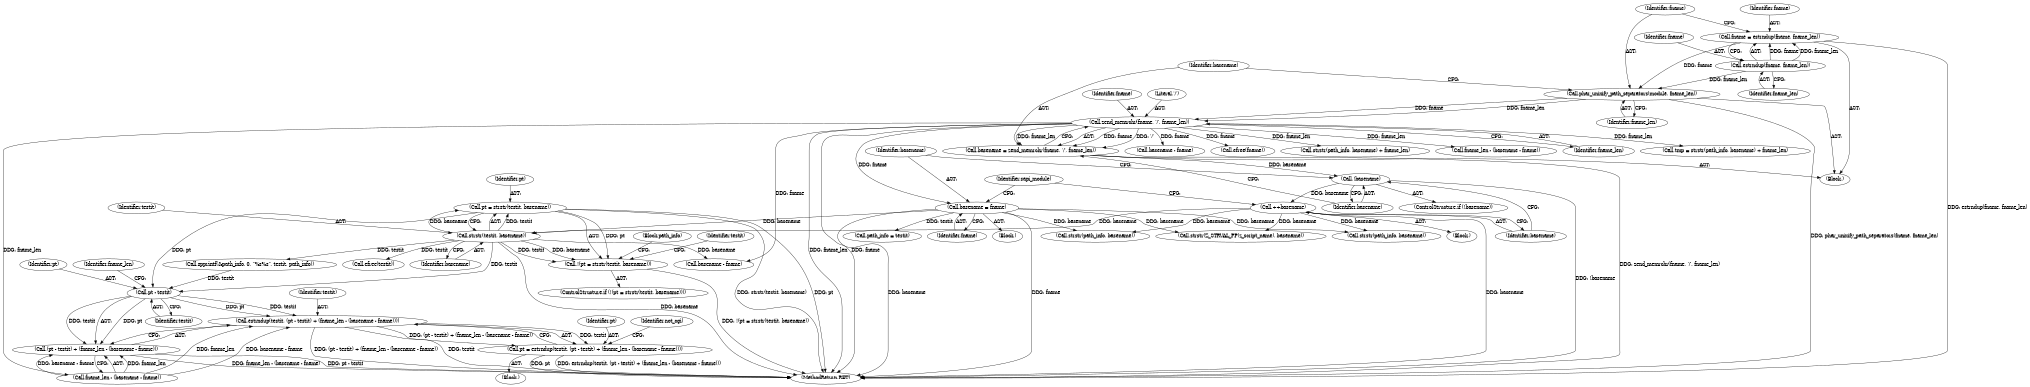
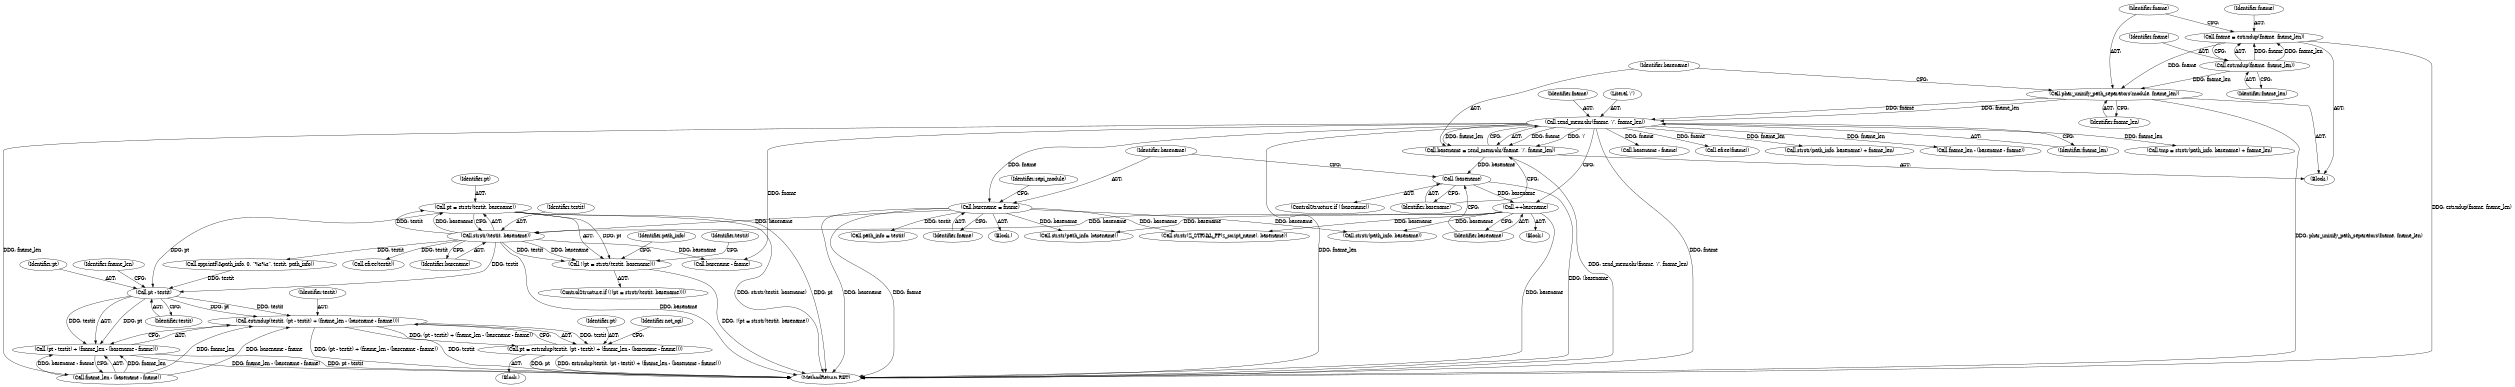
edge "(Identifier,sapi_module)" -> "(Call,++basename)": now "(Call,zend_memrchr(fname, '/', fname_len))" -> "(Call,++basename)"
node "(Block,path_info)": label "(Block,path_info)" -> "(Identifier,path_info)"
